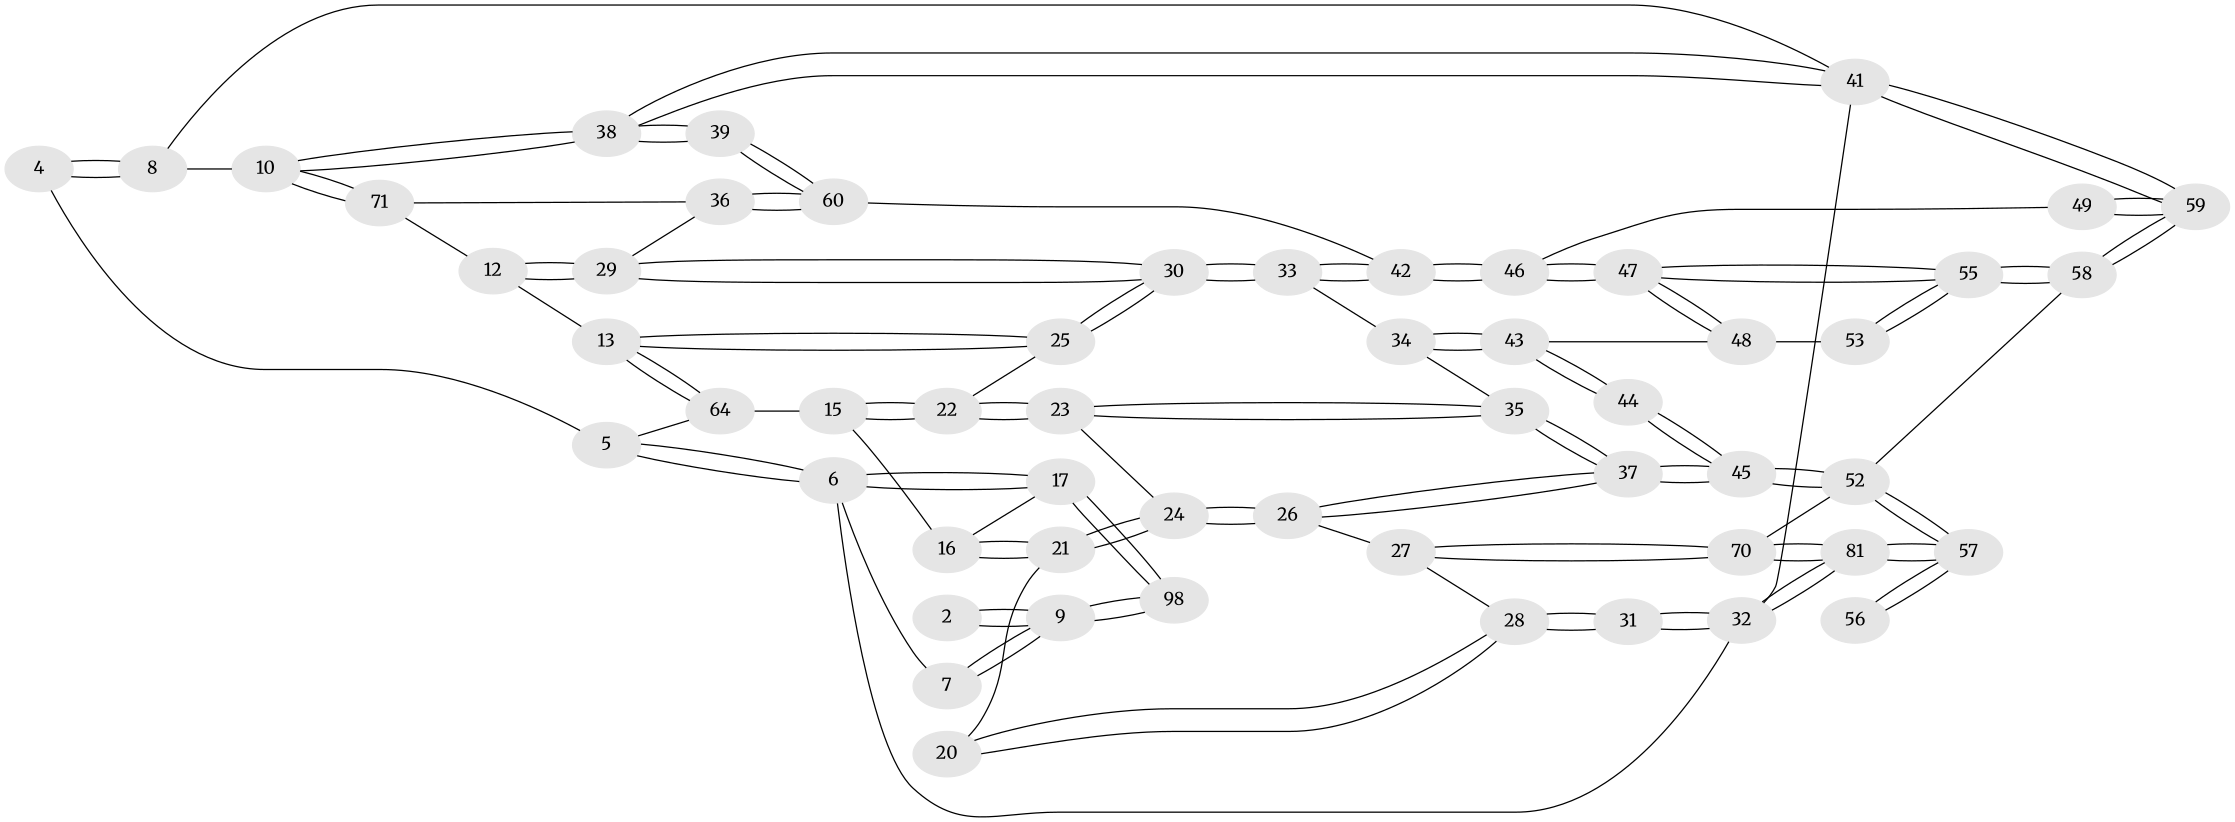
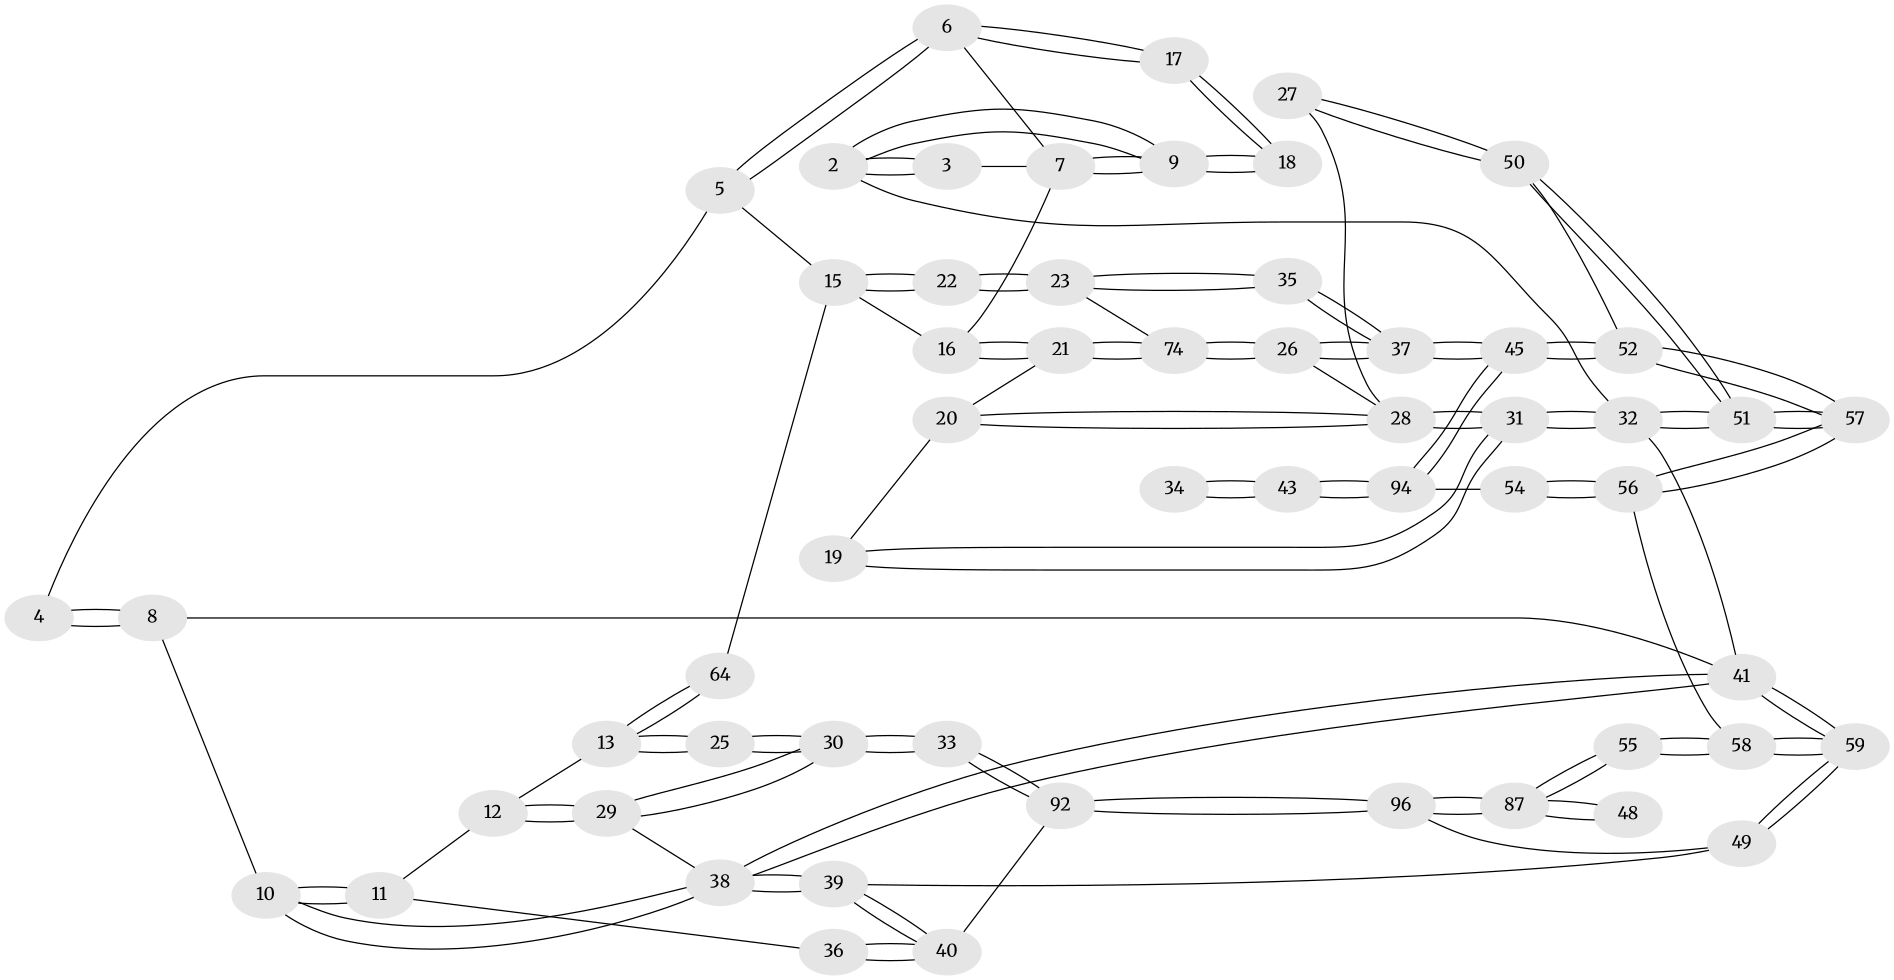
node "3": added
node "60": label "60" -> "40"
node "71": label "71" -> "11"
edge "36" -- "29": now "38" -- "29"
node "42": label "42" -> "92"
node "46": label "46" -> "96"
node "47": label "47" -> "87"
edge "33" -- "34": removed
edge "43" -- "48": removed
node "53": removed
edge "25" -- "22": removed
edge "34" -- "35": removed
edge "58" -- "52": now "58" -- "56"
node "44": label "44" -> "94"
edge "64" -- "5": now "15" -- "5"
node "54": added
edge "17" -- "16": now "7" -- "16"
node "24": label "24" -> "74"
edge "26" -- "27": now "26" -- "28"
node "70": label "70" -> "50"
node "81": label "81" -> "51"
node "19": added
node "98": label "98" -> "18"
edge "6" -- "32": now "2" -- "32"
edge "49" -- "39": added
